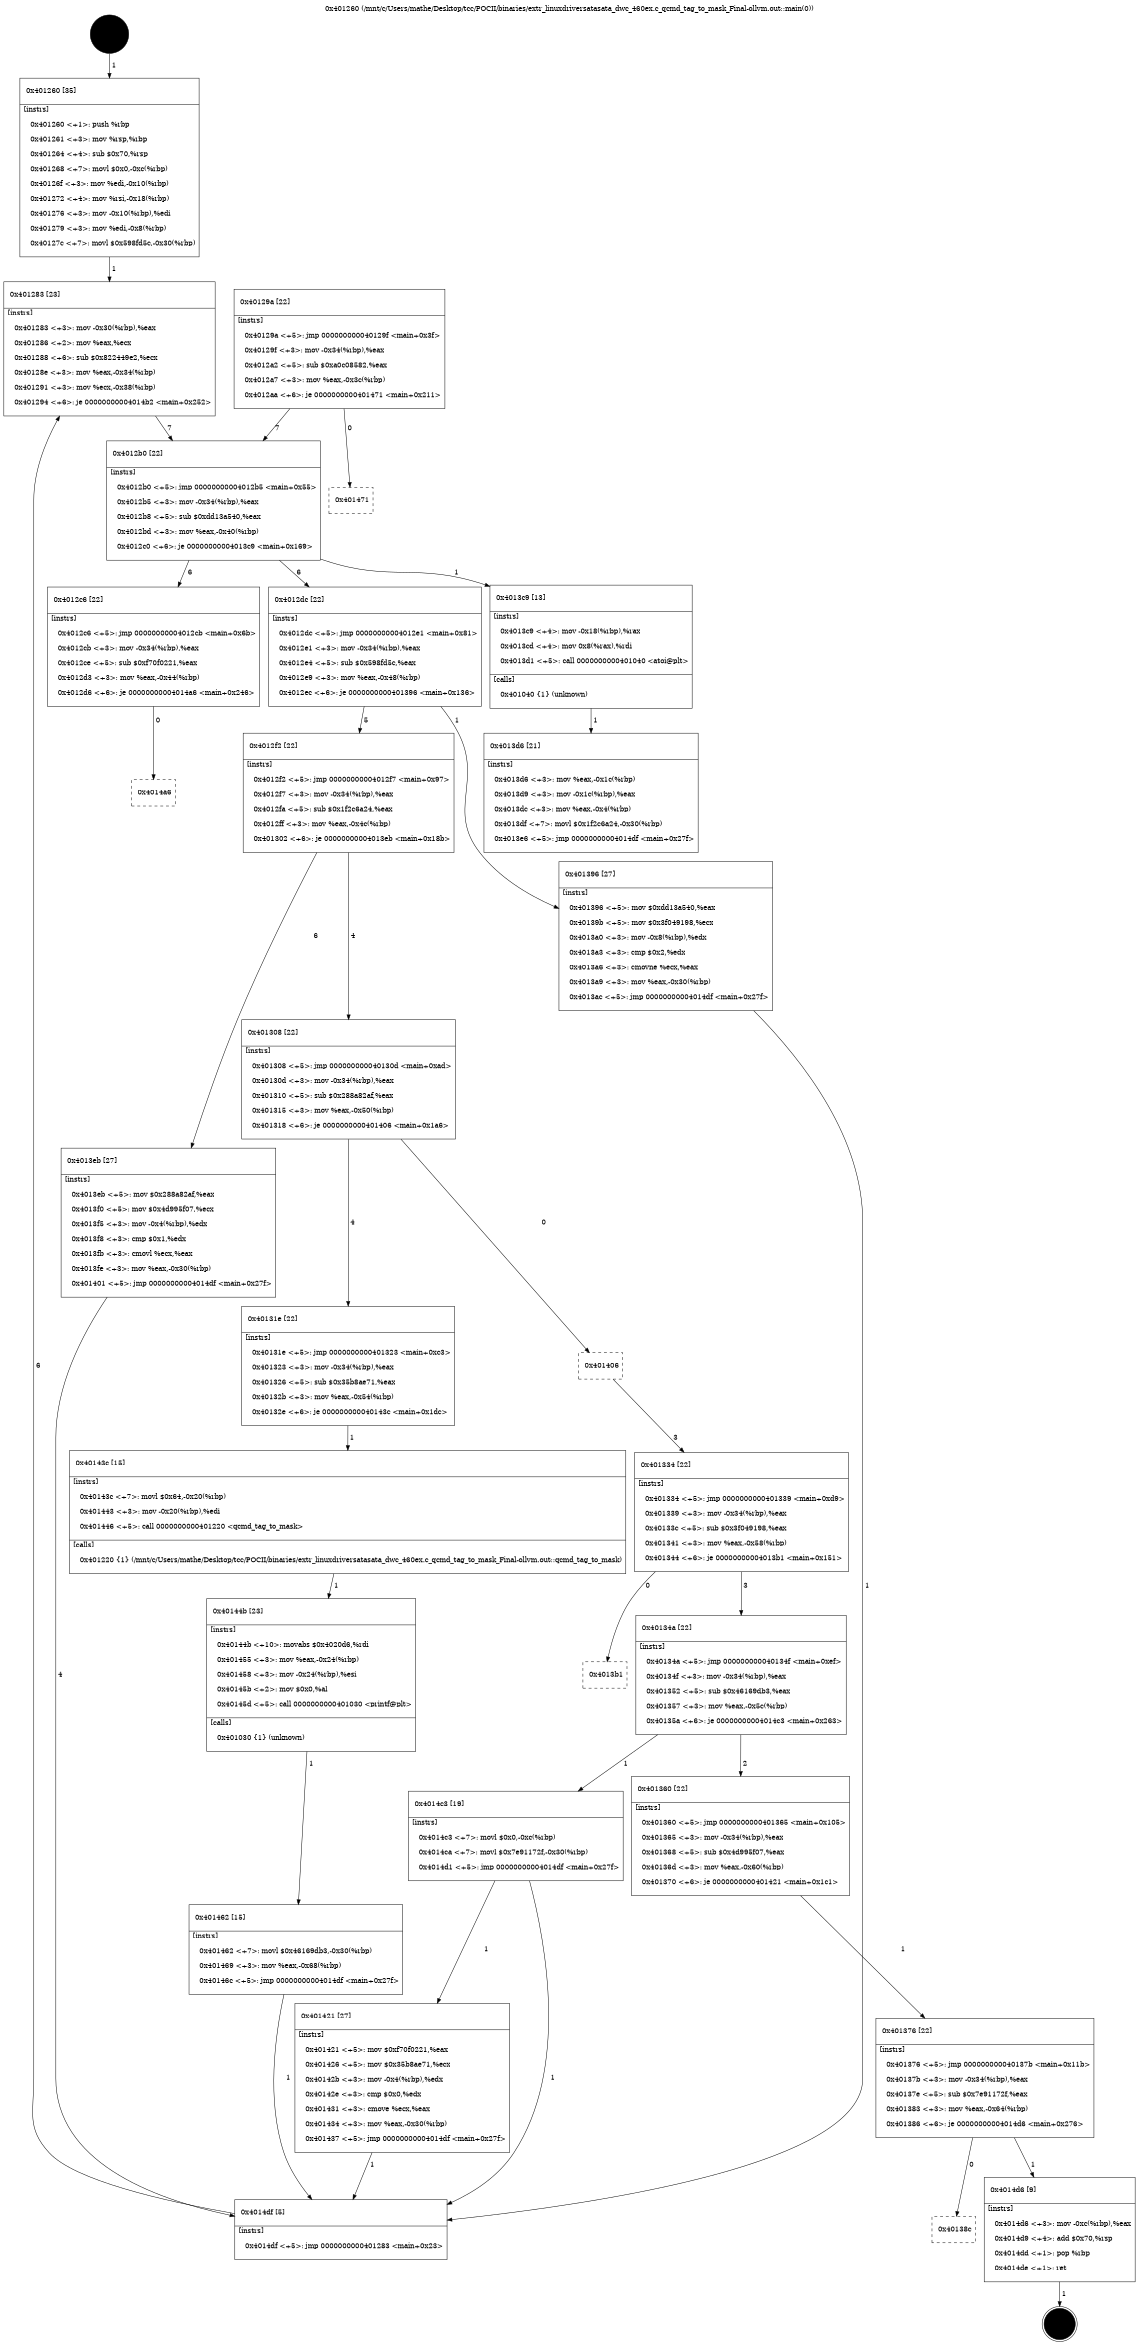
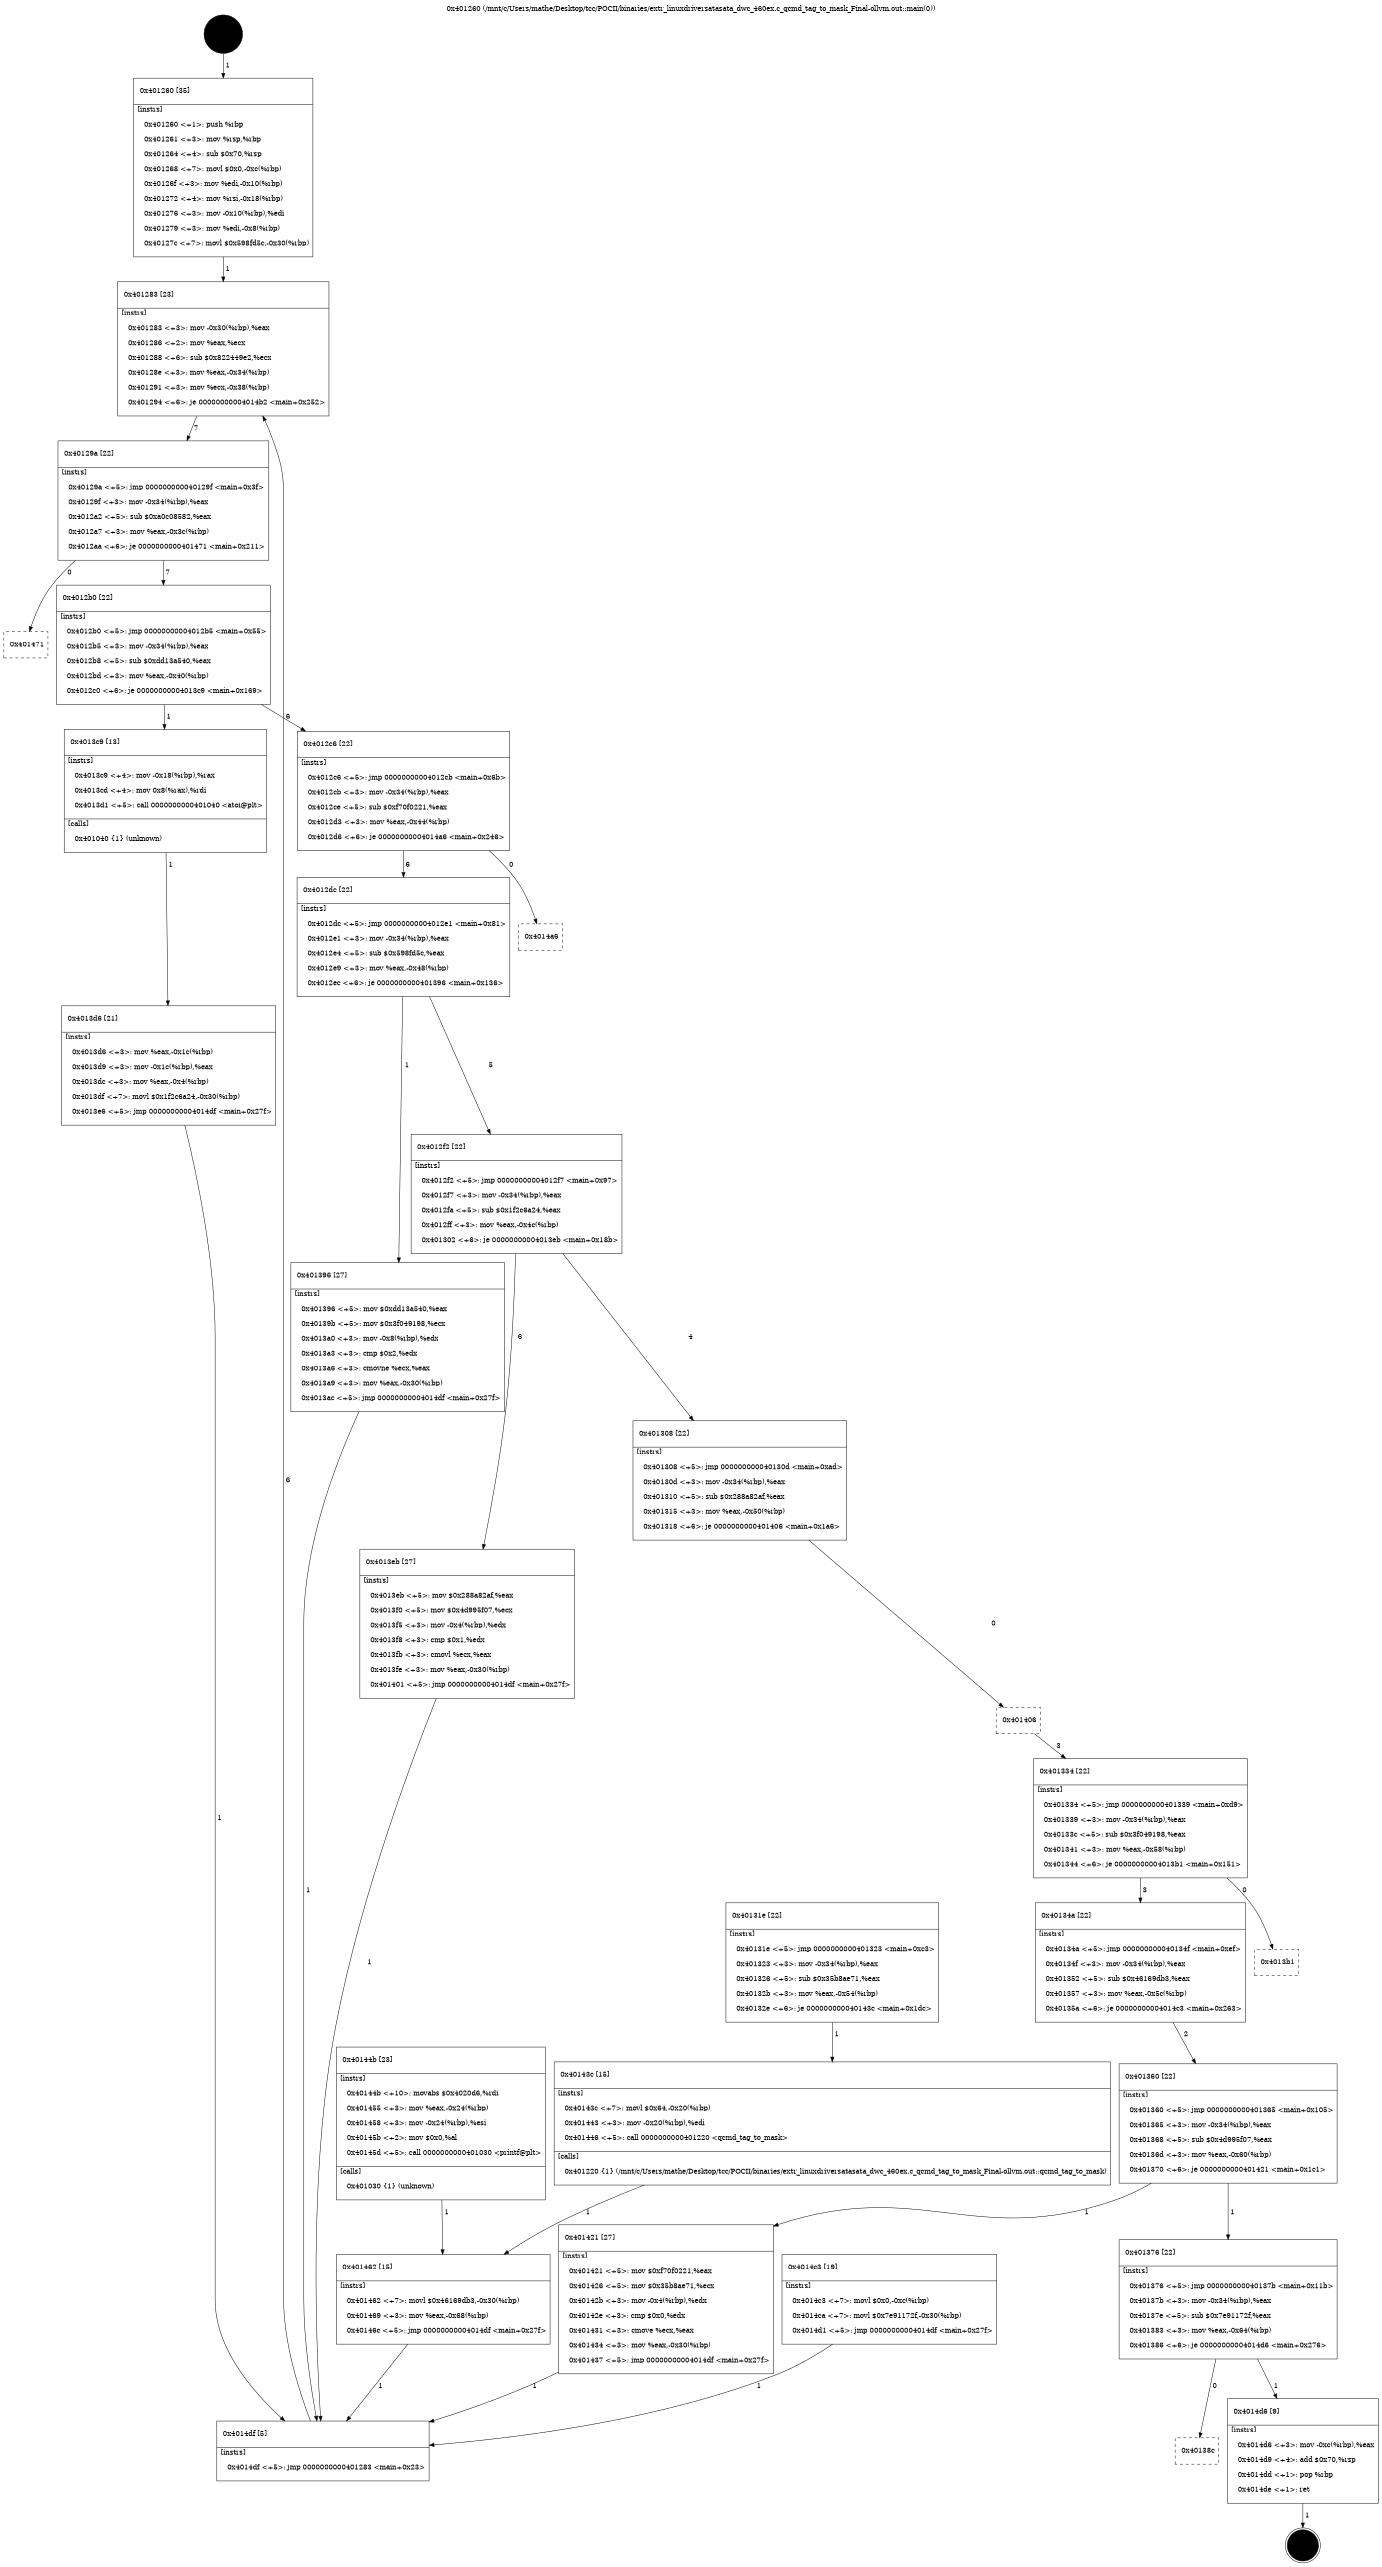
edge "0x401283 [23]" -> "0x4012b0 [22]": now "0x401283 [23]" -> "0x40129a [22]"
edge "0x4012b0 [22]" -> "0x4012dc [22]": now "0x4012c6 [22]" -> "0x4012dc [22]"
edge "0x401308 [22]" -> "0x40131e [22]": removed, label "4"
edge "0x40143c [15]" -> "0x40144b [23]": now "0x40143c [15]" -> "0x401462 [15]"
edge "0x4013eb [27]" -> "0x4014df [5]": label " 4" -> " 1"
edge "0x40134a [22]" -> "0x4014c3 [19]": removed, label "1"
edge "0x4013d6 [21]" -> "0x4014df [5]": added, label "1"
edge "0x4014c3 [19]" -> "0x401421 [27]": now "0x401360 [22]" -> "0x401421 [27]"
